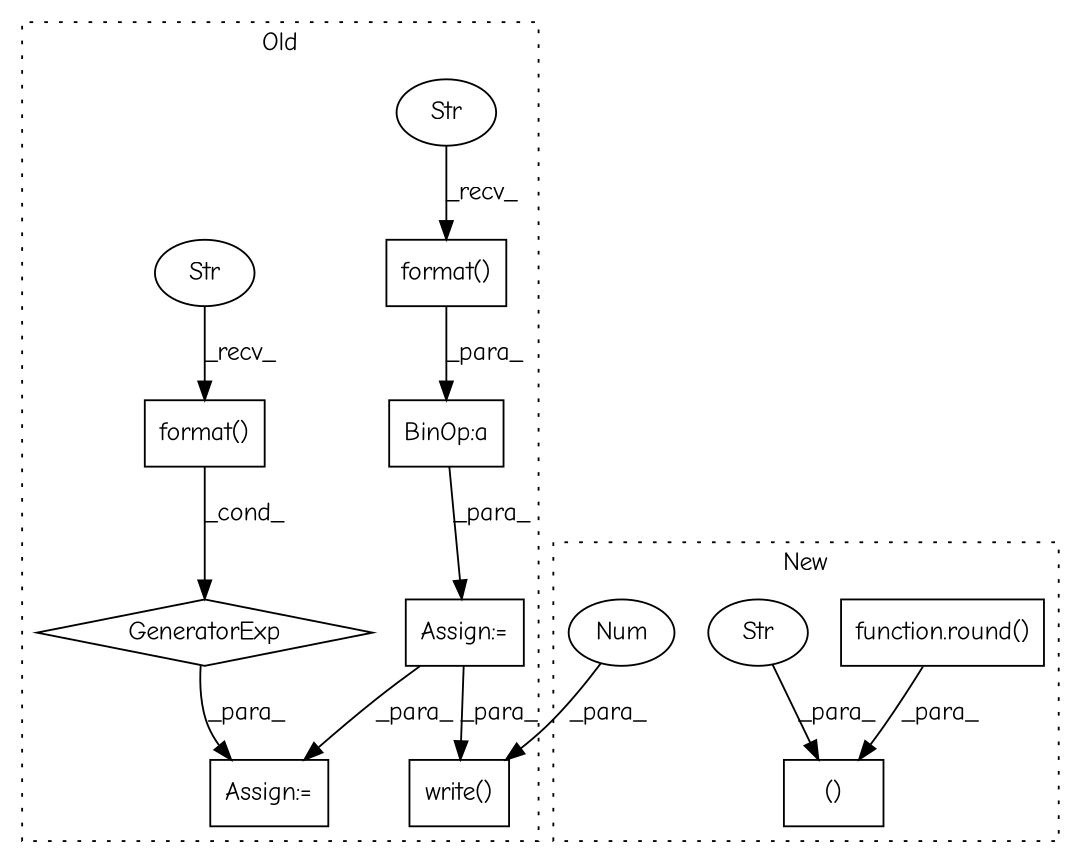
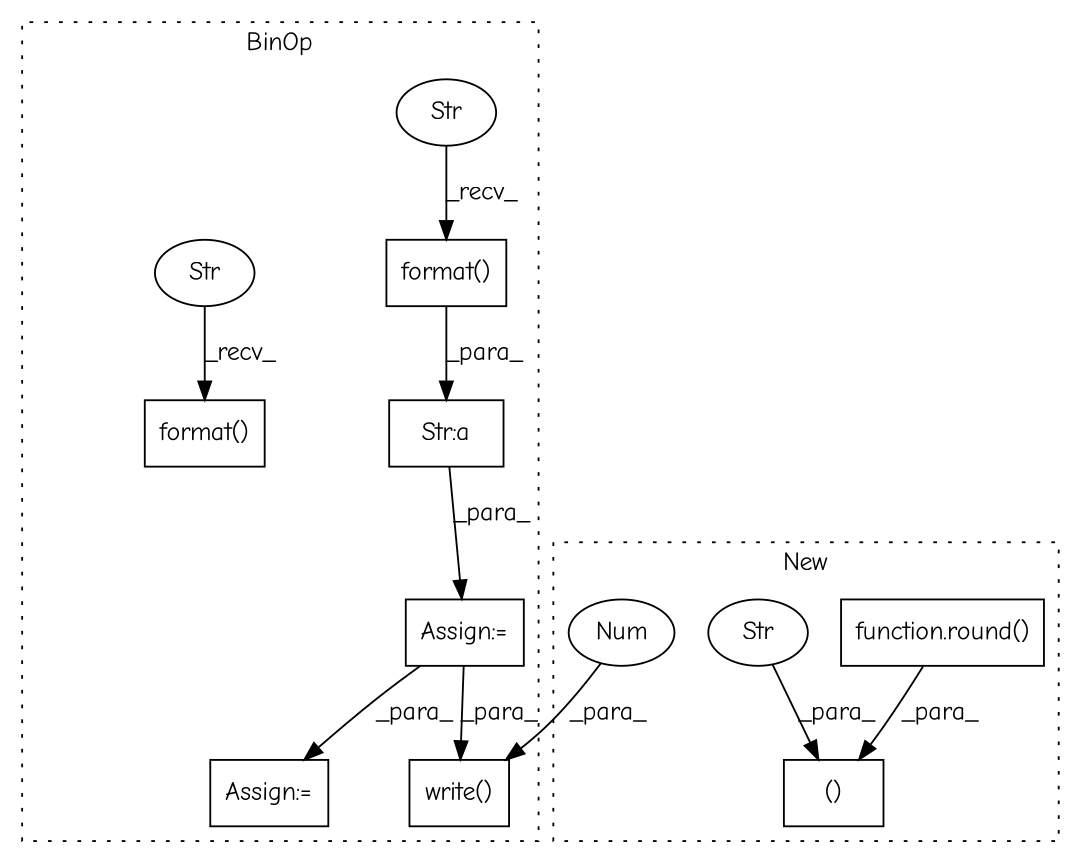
cluster "Old": label "Old" -> "BinOp"
node "BinOp:a": label "BinOp:a" -> "Str:a"
node "GeneratorExp": removed
